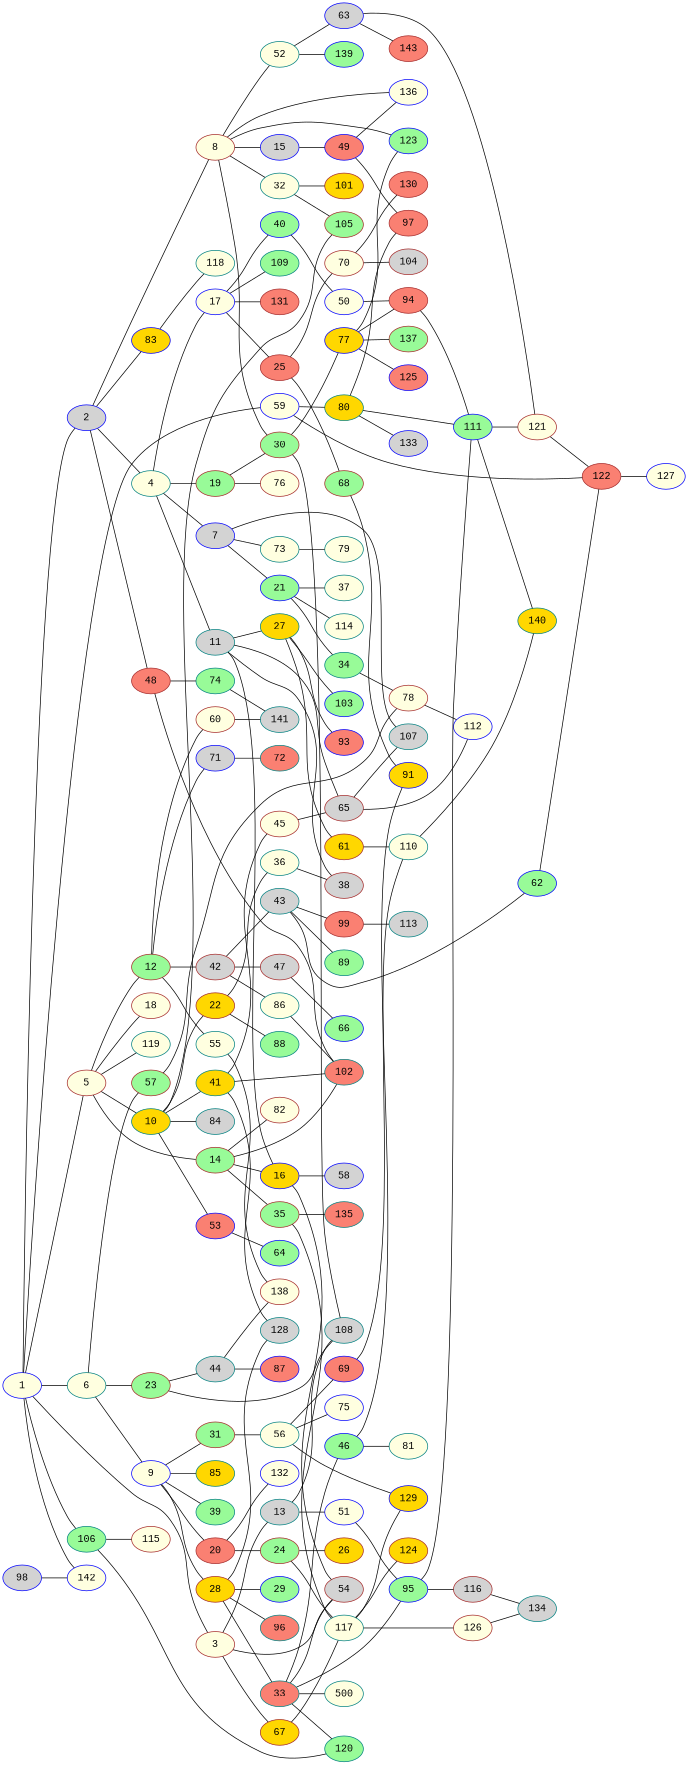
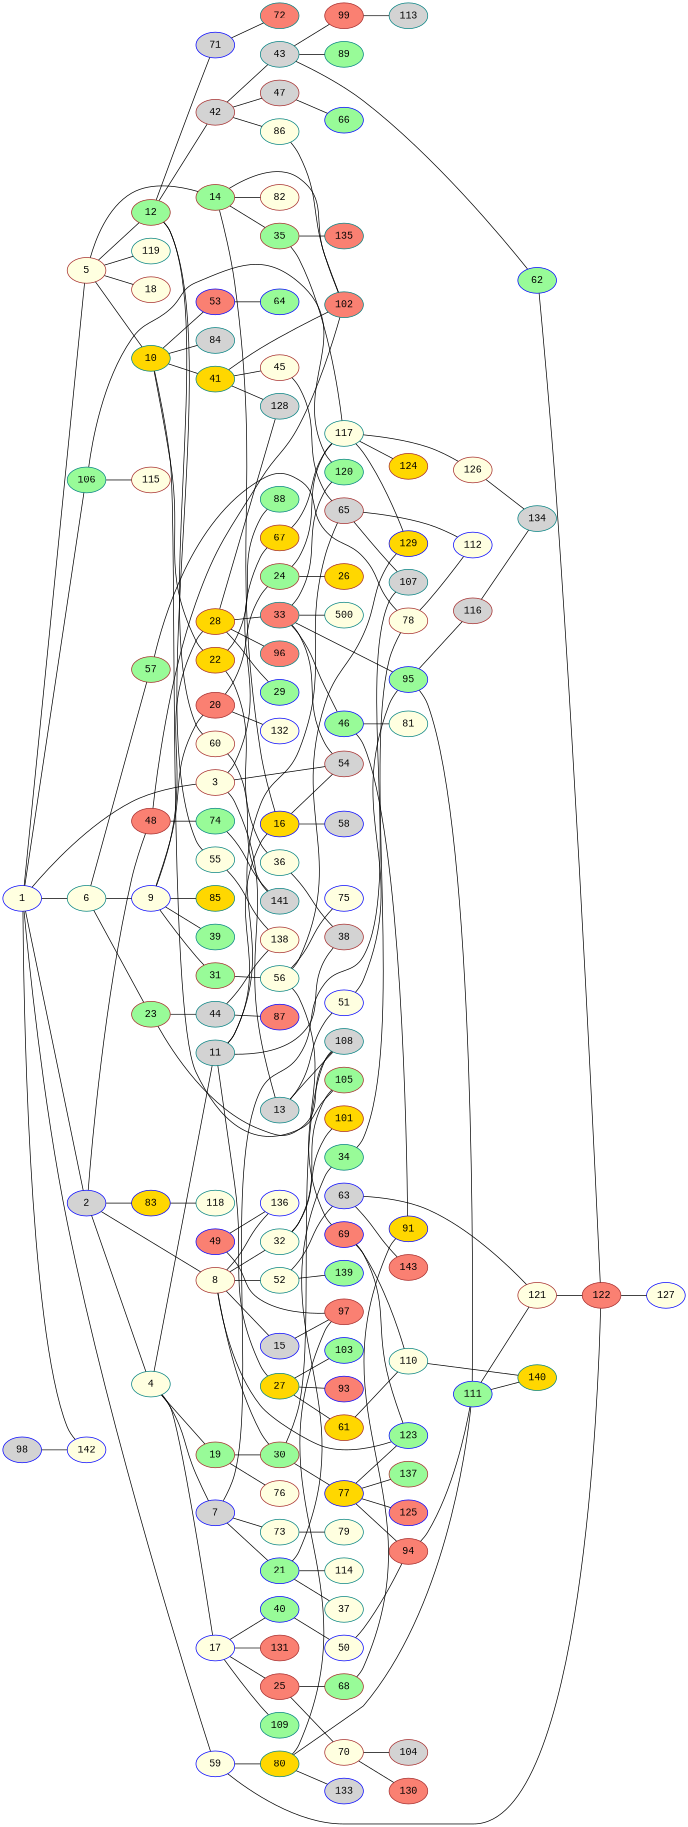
edge "15" -- "49": now "15" -- "97"
edge "69" -- "123": added
